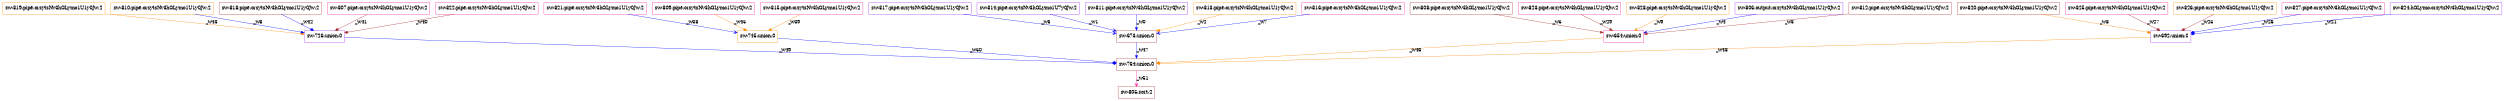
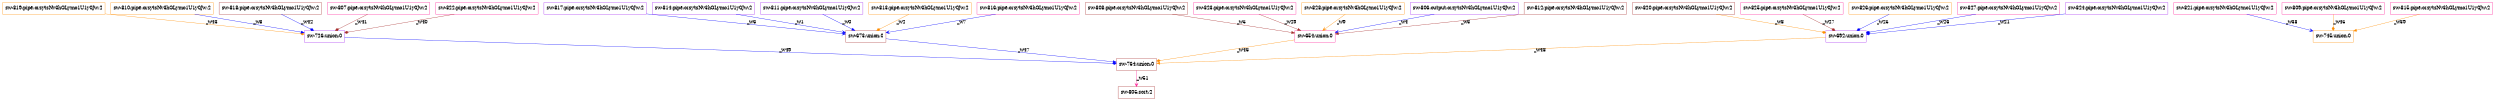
node "sw-814:pipe:orsytsNv3hGLymo1U7y0Jw:2": label "sw-814:pipe:orsytsNv3hGLymo1U7y0Jw:2" -> "sw-814:pipe:orsytsNv3hGLymo1U1y0Jw:2"
node "sw-824:hGLymo:orsytsNv3hGLymo1U1y0Jw:2": label "sw-824:hGLymo:orsytsNv3hGLymo1U1y0Jw:2" -> "sw-824:pipe:orsytsNv3hGLymo1U1y0Jw:2"
edge "sw-826:pipe:orsytsNv3hGLymo1U1y0Jw:2" -> "sw-692:union:0": color brown -> blue
edge "sw-745:union:0" -> "sw-764:union:0": removed, label "_w50"
